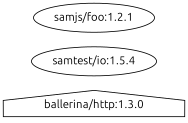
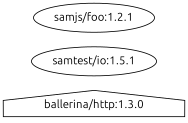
node "samtest/io:1.5.4": label "samtest/io:1.5.4" -> "samtest/io:1.5.1"
